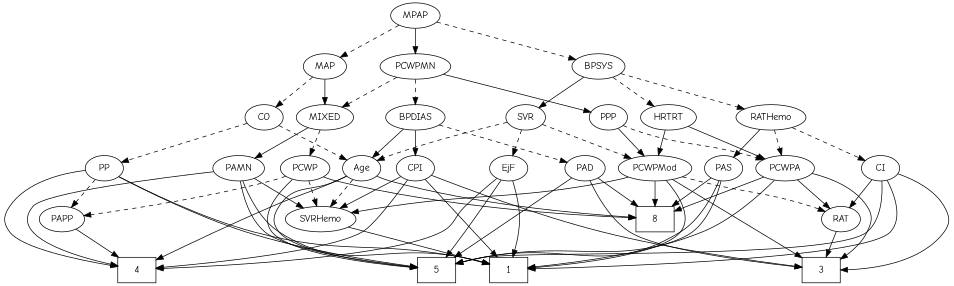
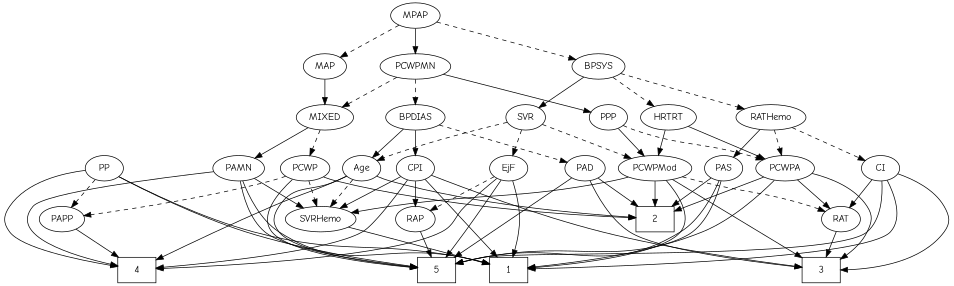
node "CO": removed
node "RAP": added
node "8": label "8" -> "2"
